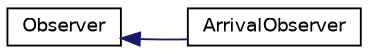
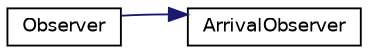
edge "ArrivalObserver" -> "Observer": reversed
